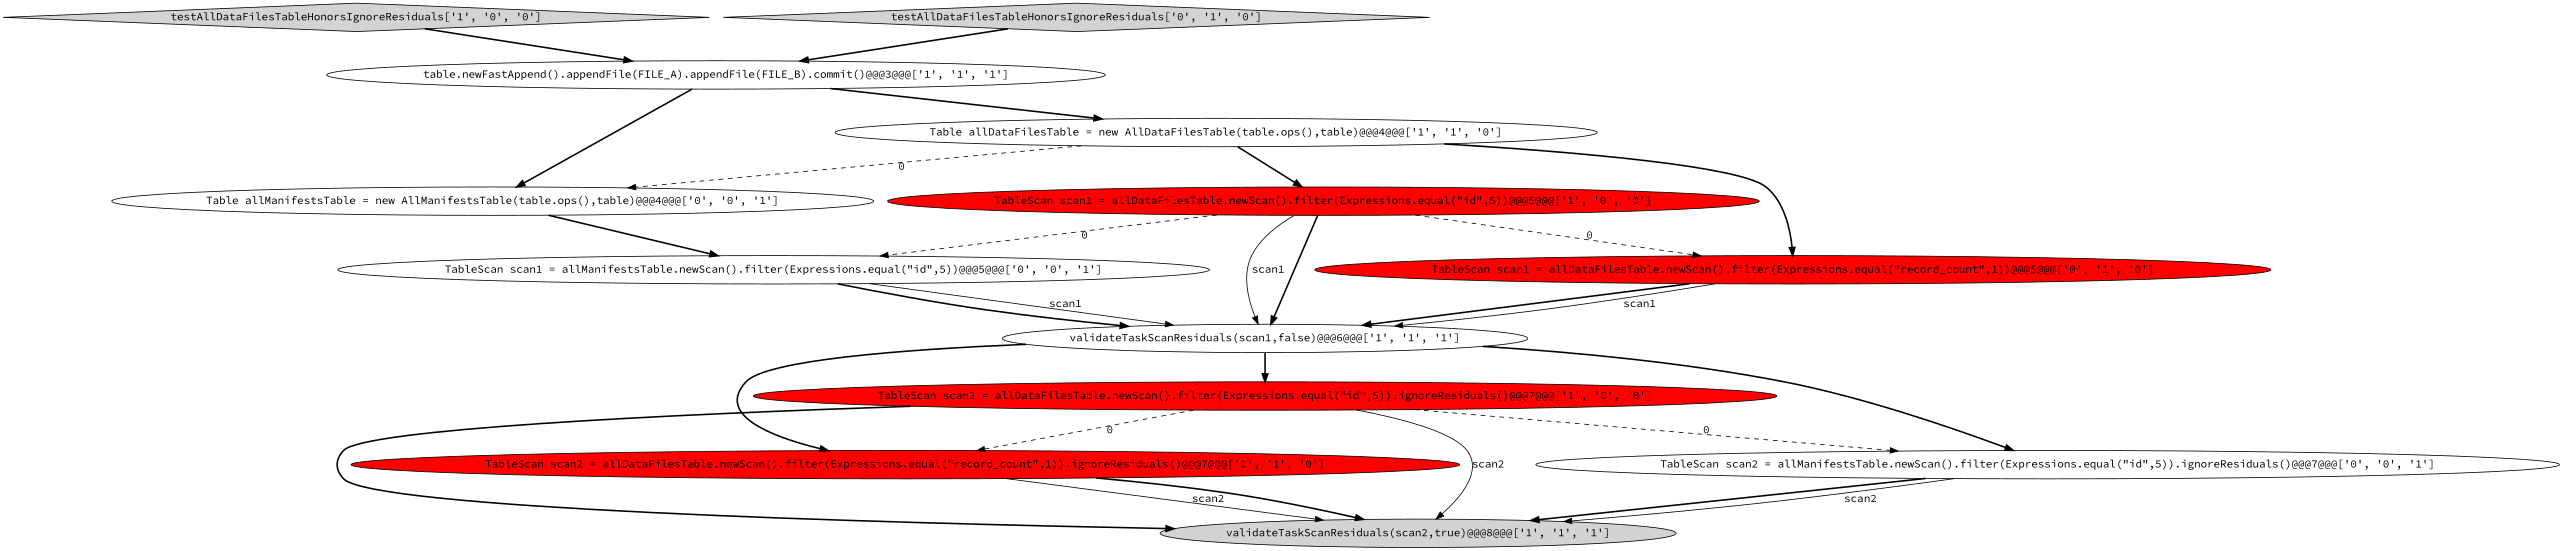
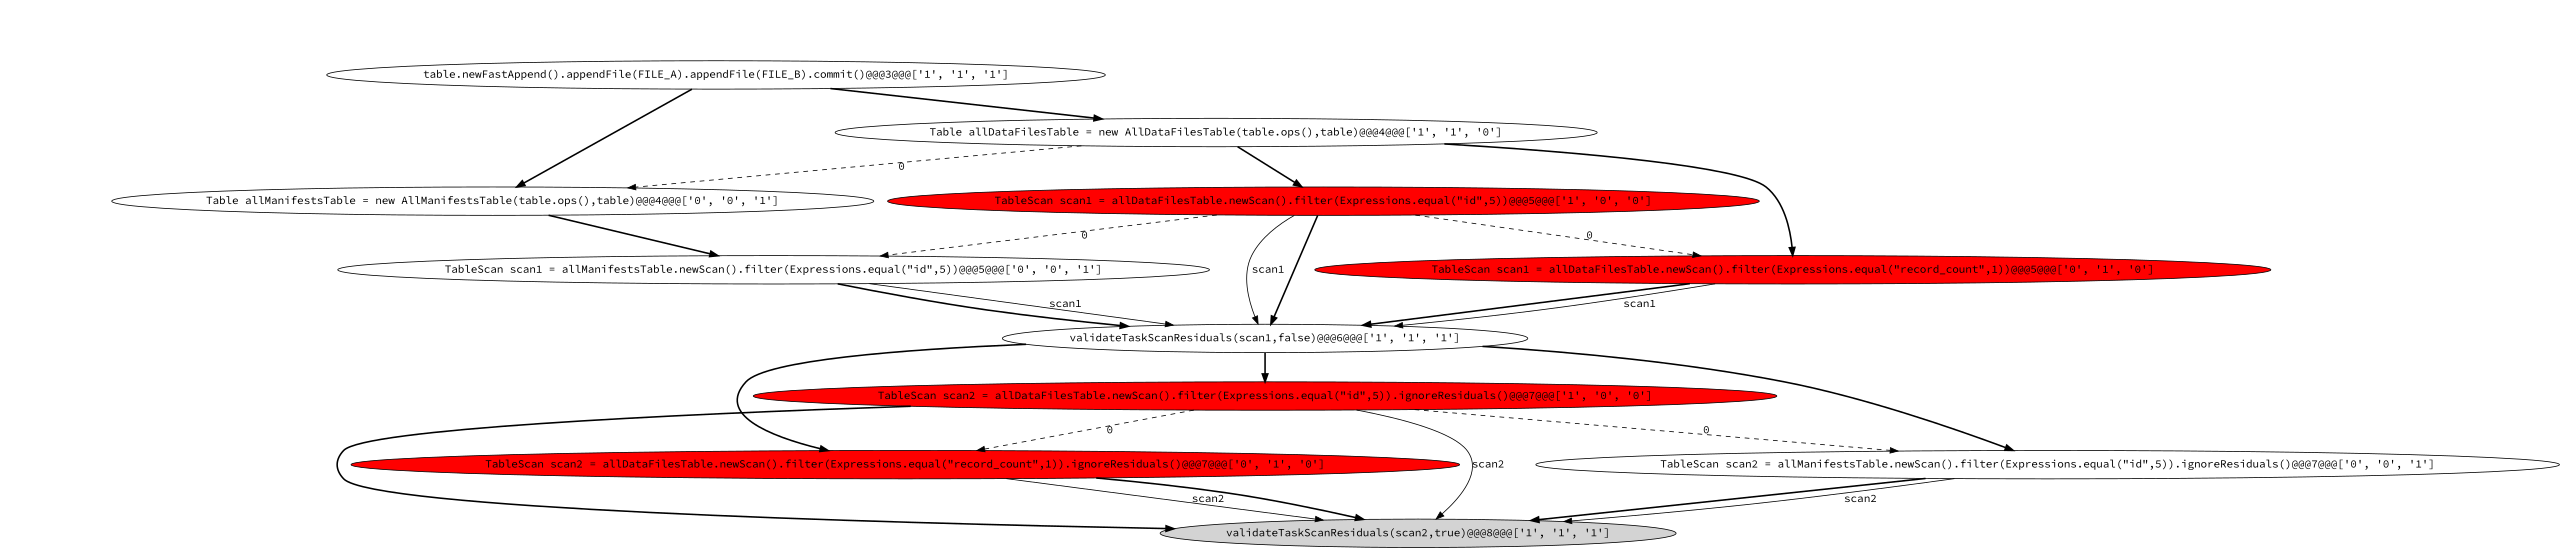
node "testAllDataFilesTableHonorsIgnoreResiduals['1', '0', '0']": removed
node "testAllDataFilesTableHonorsIgnoreResiduals['0', '1', '0']": removed
